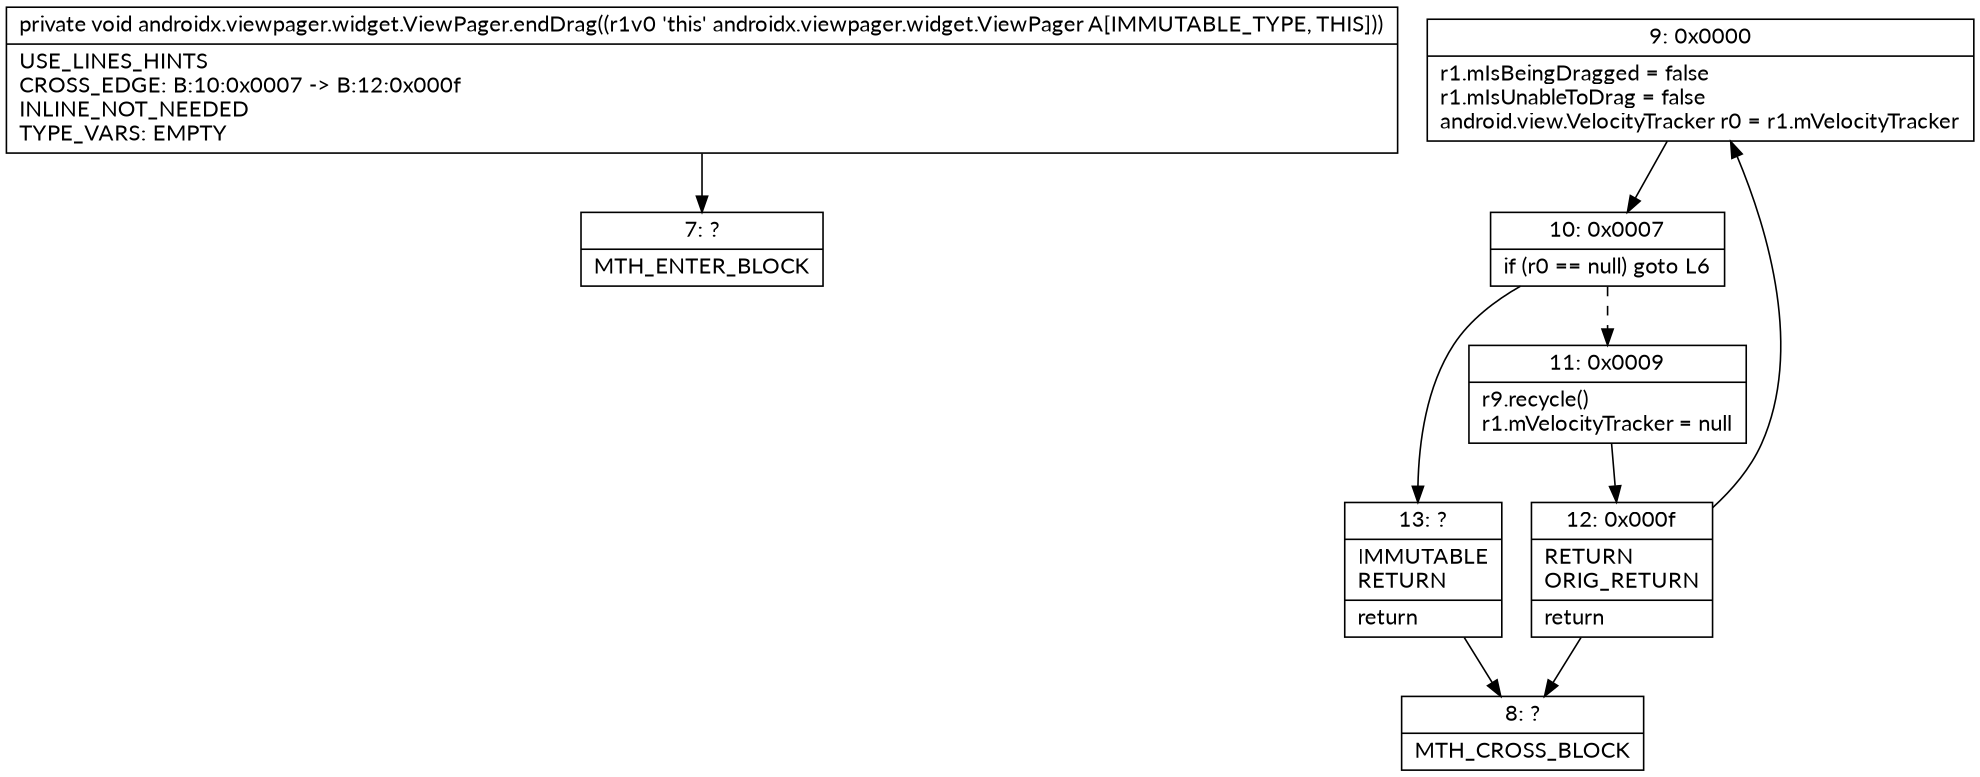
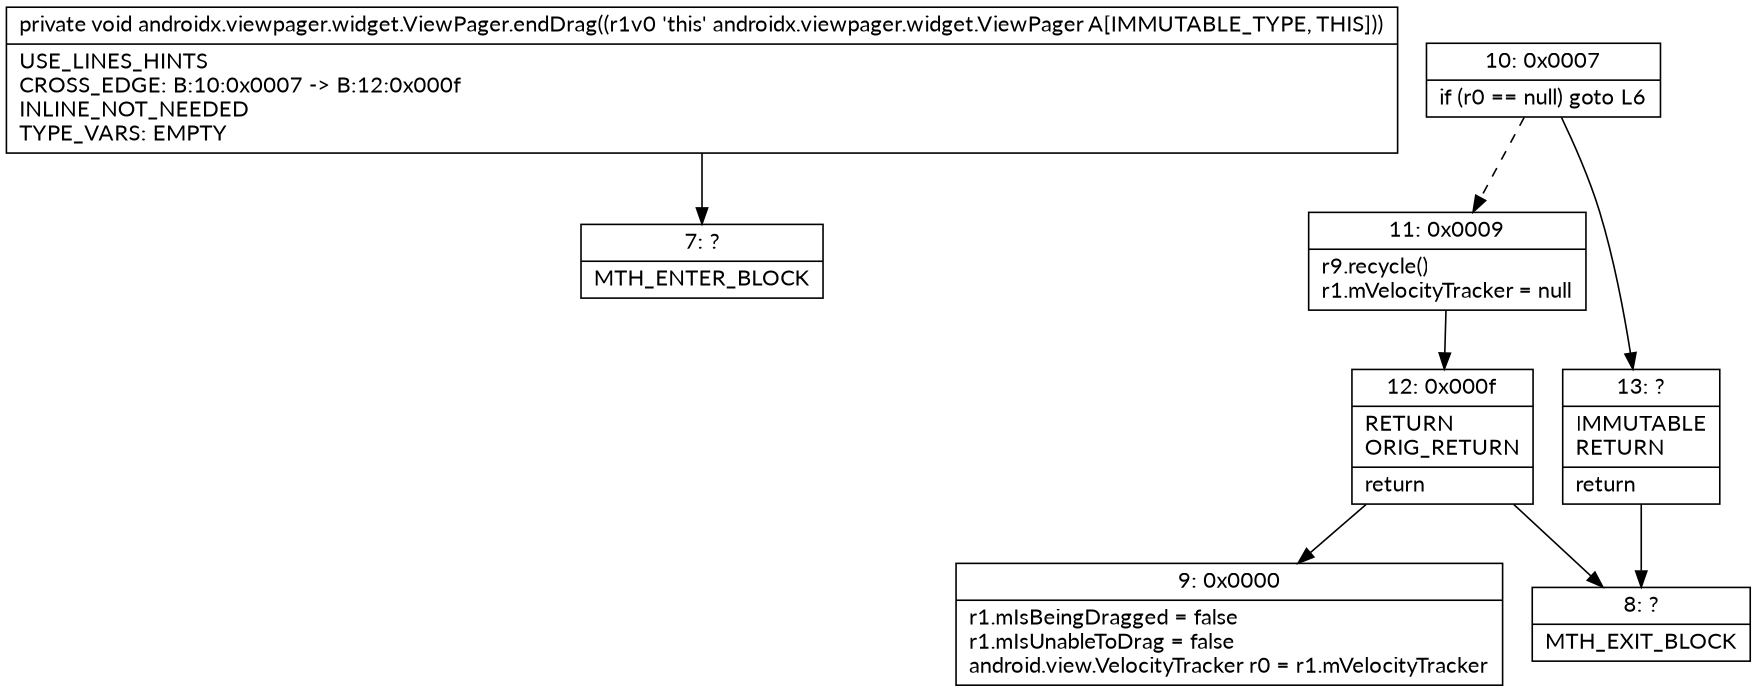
edge "9: 0x0000" -> "10: 0x0007": removed
node "8: ?": text "MTH_CROSS_BLOCK" -> "MTH_EXIT_BLOCK"
